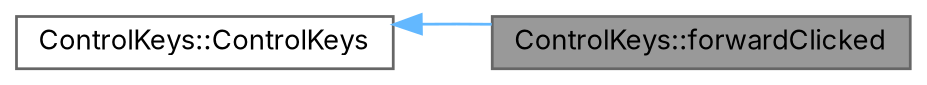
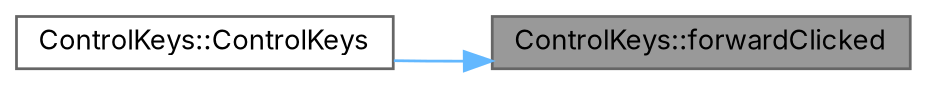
edge "ControlKeys::forwardClicked" -> "ControlKeys::ControlKeys": reversed
